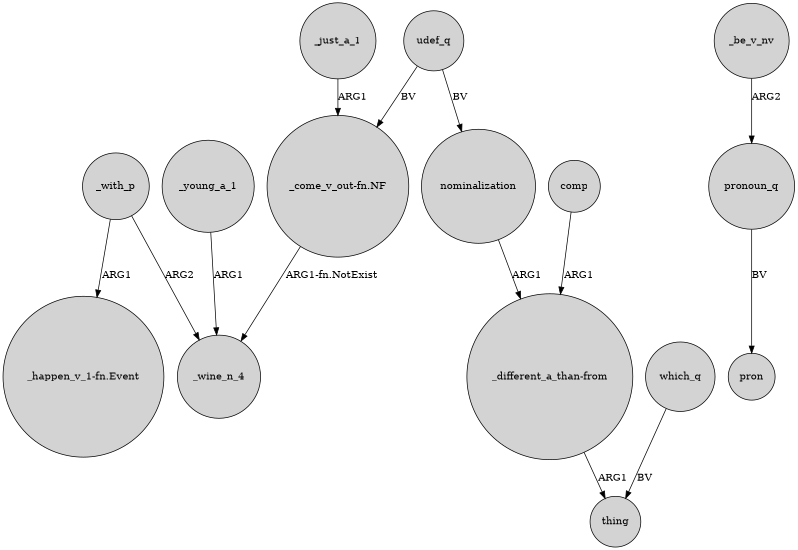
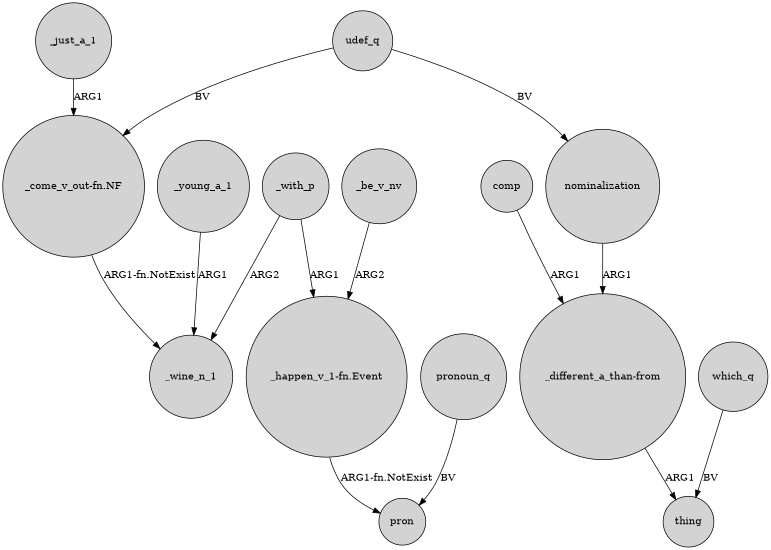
edge "_be_v_nv" -> "pronoun_q": now "_be_v_nv" -> "_happen_v_1-fn.Event"
node "_wine_n_4": label "_wine_n_4" -> "_wine_n_1"
edge "_happen_v_1-fn.Event" -> "pron": added, label "ARG1-fn.NotExist"
